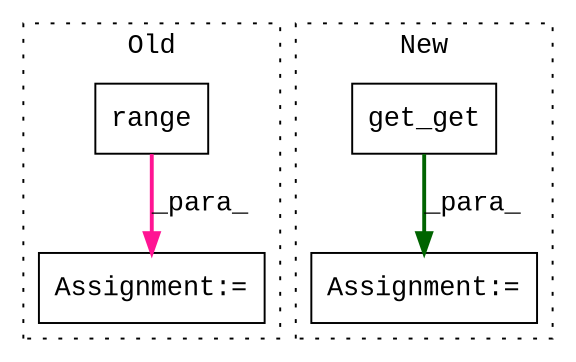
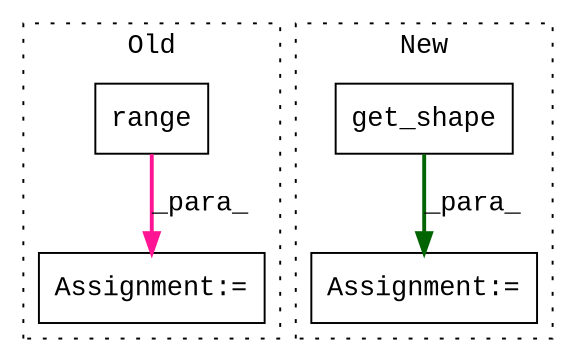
node "get_get": label "get_get" -> "get_shape"
